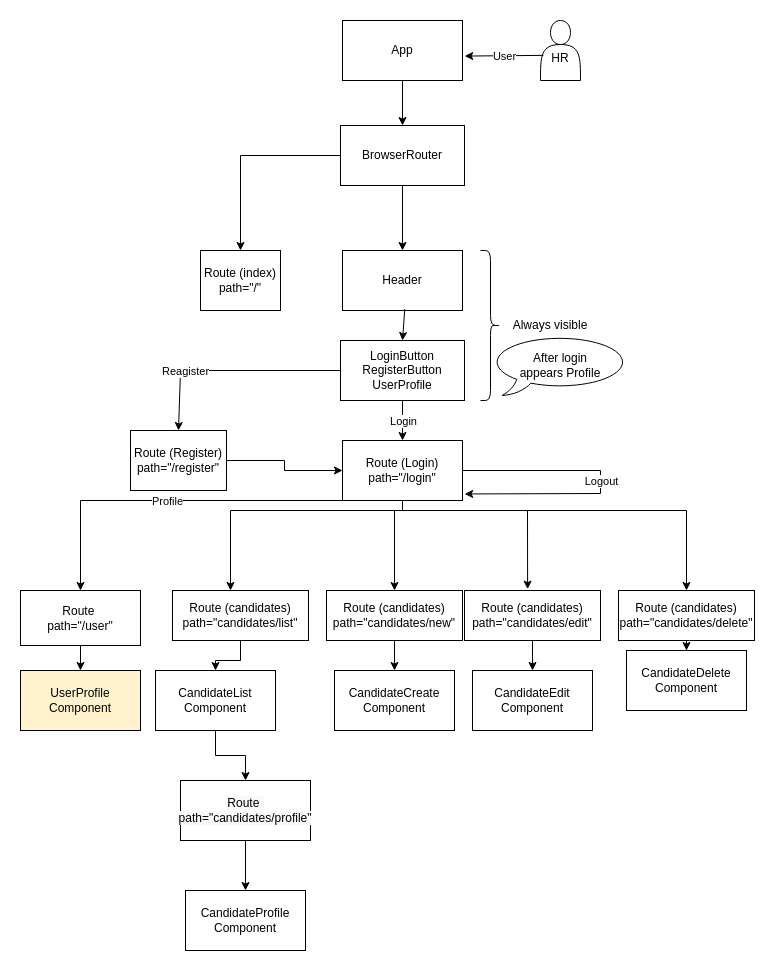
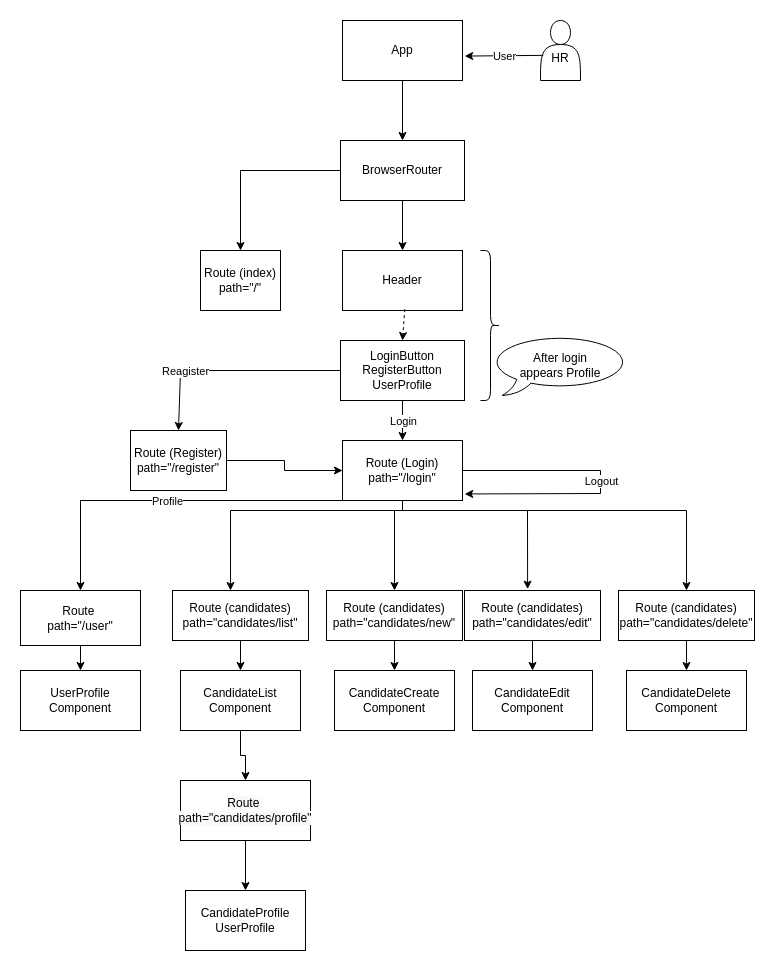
node "BrowserRouter": moved (403, 156) -> (403, 171)
edge "Header" -> "LoginButton RegisterButton UserProfile": style solid -> dashed
node "Always visible": removed
node "CandidateDelete Component": moved (687, 681) -> (687, 701)
node "UserProfile Component": fillcolor #fff2cc -> #ffffff
node "CandidateList Component": moved (216, 701) -> (241, 701)
node "CandidateProfile Component": label "CandidateProfile Component" -> "CandidateProfile UserProfile"
